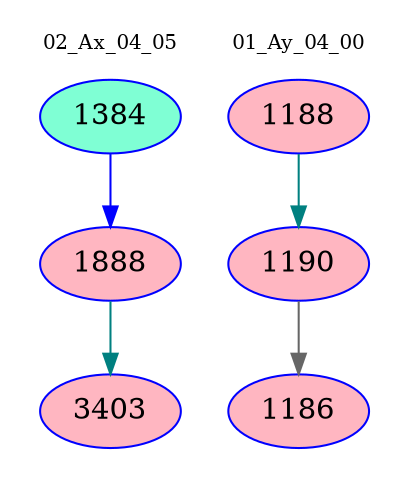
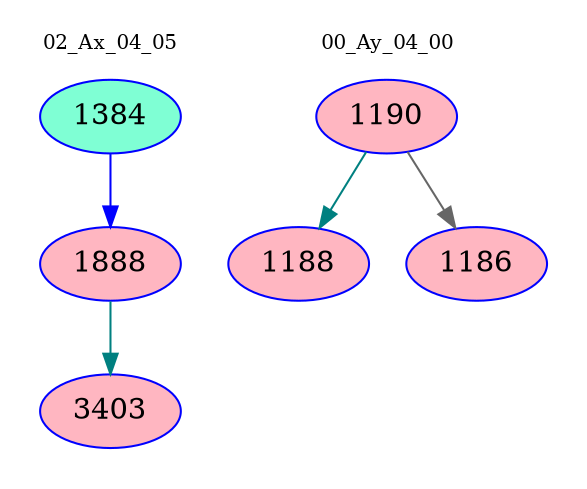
cluster "01_Ay_04_00": label "01_Ay_04_00" -> "00_Ay_04_00"
edge "1188" -> "1190": reversed
